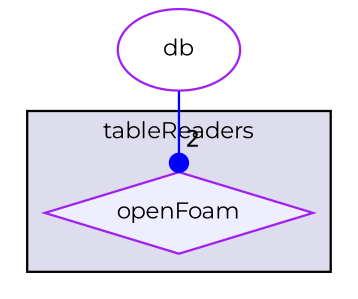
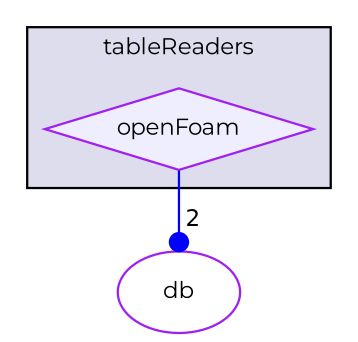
edge "db" -> "openFoam": reversed
